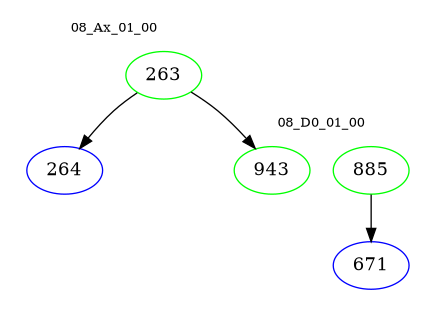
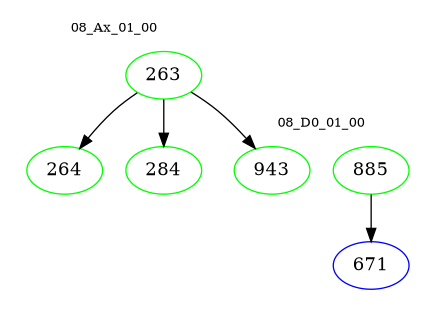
node "264": color blue -> green
node "284": added
